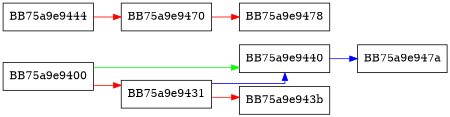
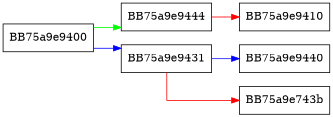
node "BB75a9e9470": label "BB75a9e9470" -> "BB75a9e9410"
node "BB75a9e9478": removed
node "BB75a9e947a": removed
edge "BB75a9e9400" -> "BB75a9e9440": now "BB75a9e9400" -> "BB75a9e9444"
edge "BB75a9e9400" -> "BB75a9e9431": color red -> blue
node "BB75a9e943b": label "BB75a9e943b" -> "BB75a9e743b"
